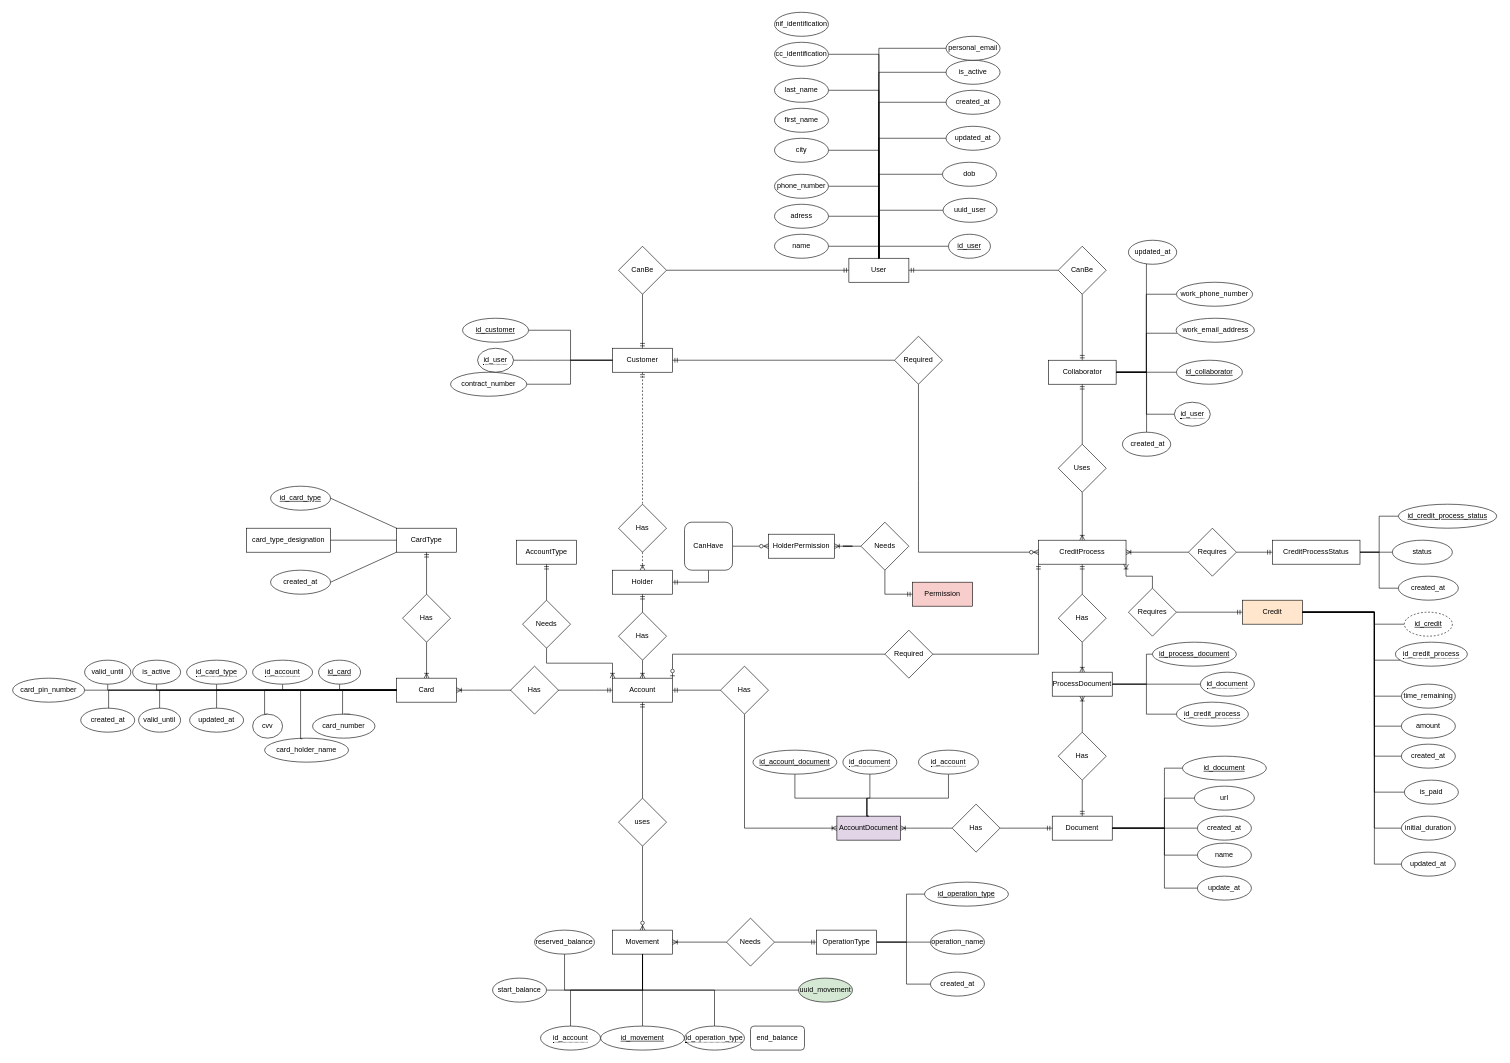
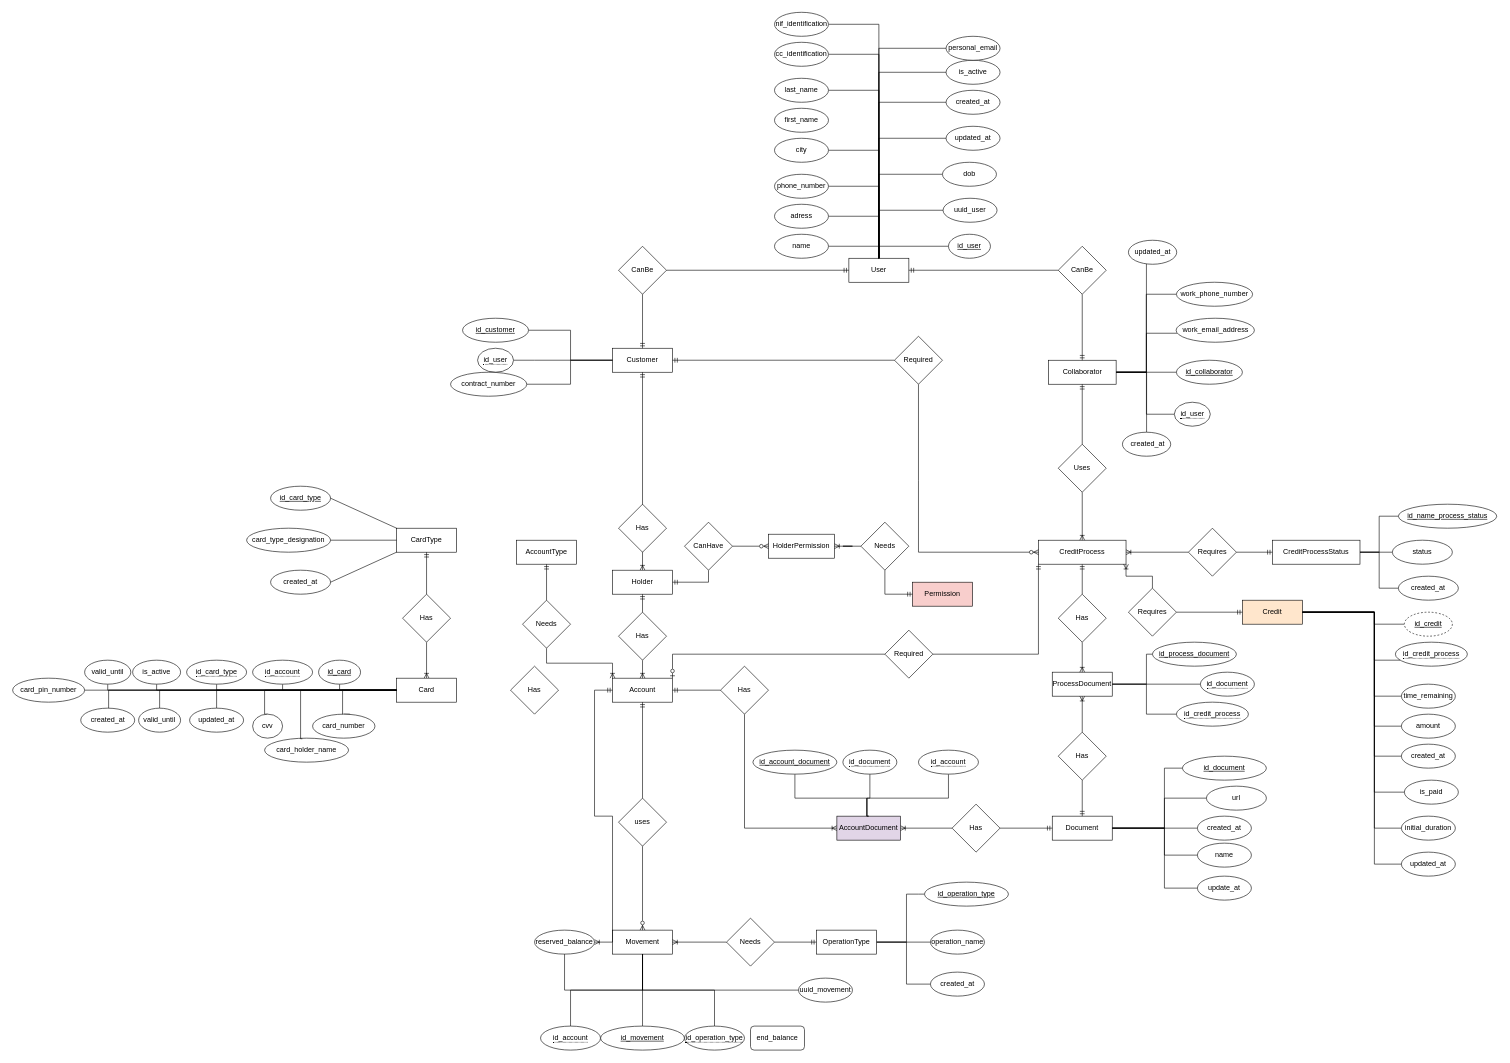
edge "nif_identification" -- "User": added
edge "Customer" -- "Holder": style dashed -> solid
node "id_credit_process_status": label "id_credit_process_status" -> "id_name_process_status"
node "card_type_designation": shape rectangle -> ellipse
node "CanHave": shape rounded rectangle -> diamond
edge "Card" -- "Account": now "reserved_balance" -- "Account"
node "url": moved (1224, 798) -> (1236, 798)
node "start_balance": removed
edge "Movement" -- "start_balance": removed
node "uuid_movement": fillcolor #d5e8d4 -> #ffffff
